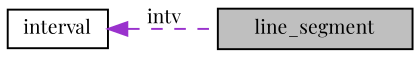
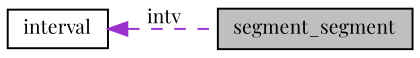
node "line_segment": label "line_segment" -> "segment_segment"
